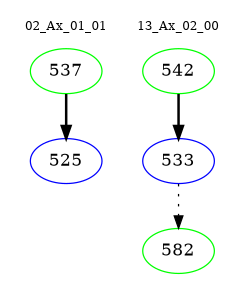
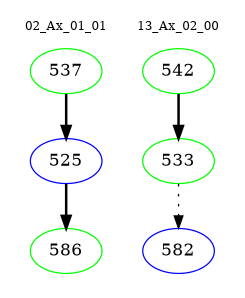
node "533": color blue -> green
node "586": added
node "582": color green -> blue
